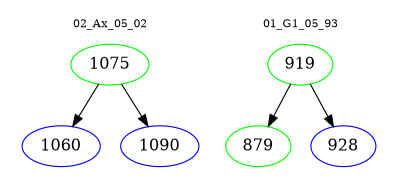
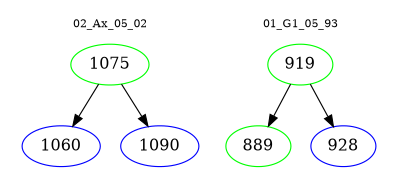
node "879": label "879" -> "889"
